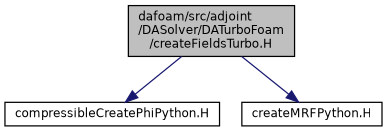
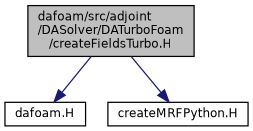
node "compressibleCreatePhiPython.H": label "compressibleCreatePhiPython.H" -> "dafoam.H"
